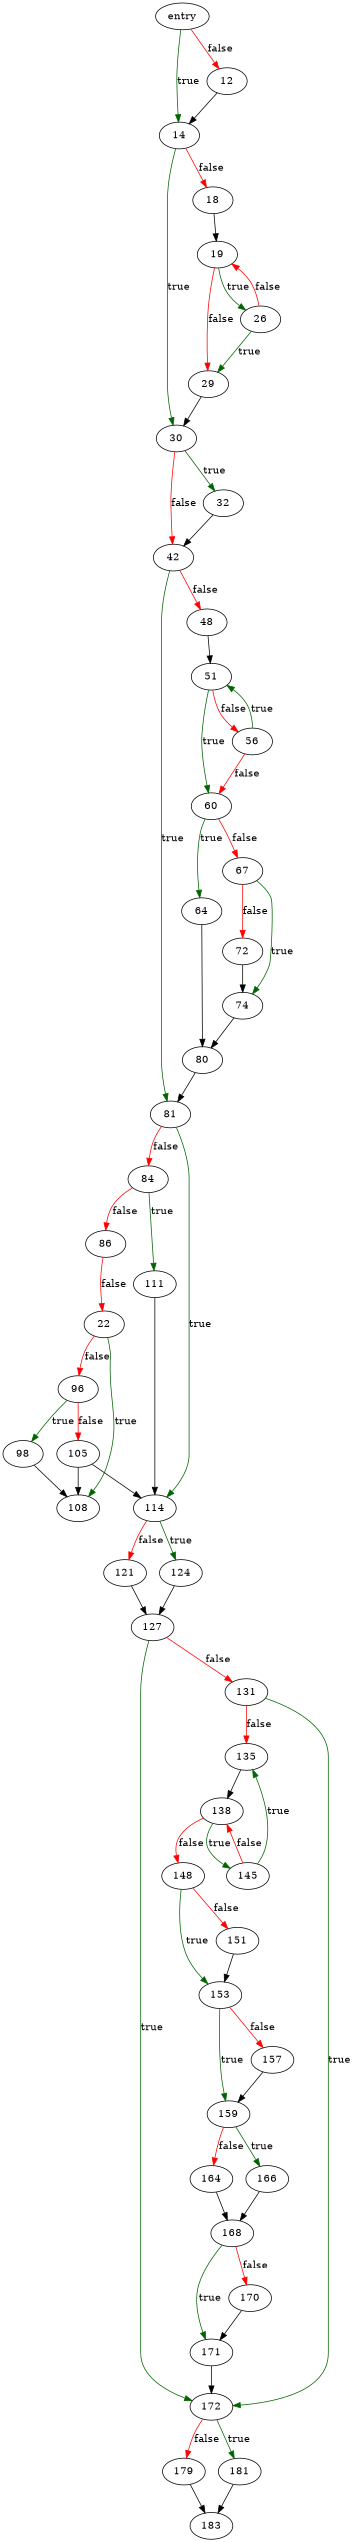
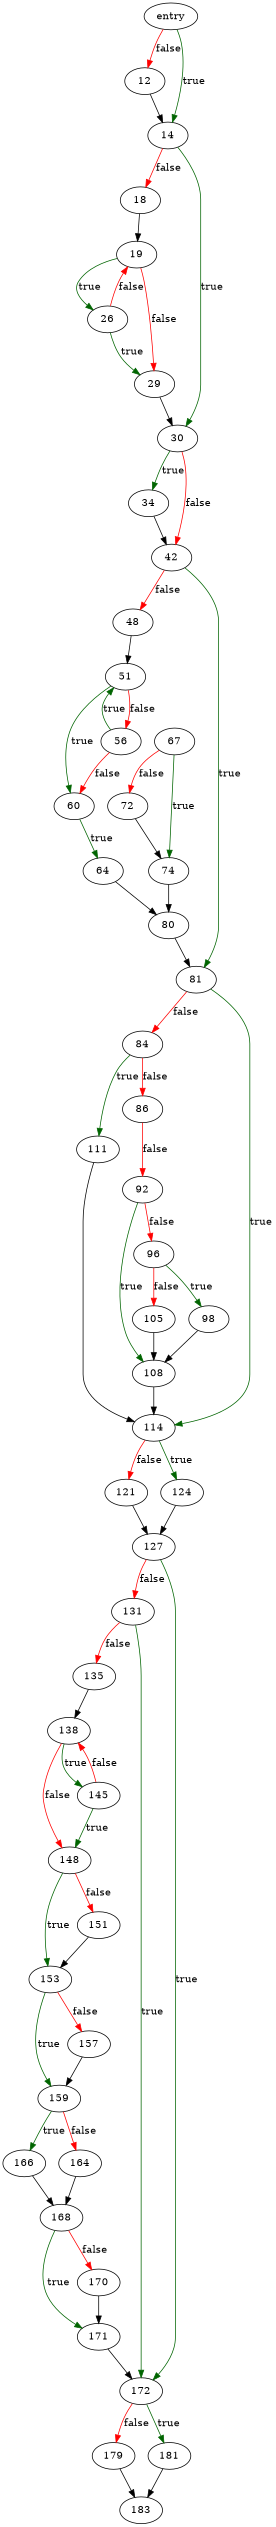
node "32": label "32" -> "34"
edge "60" -> "67": removed, label "false"
node "22": label "22" -> "92"
edge "105" -> "114": now "108" -> "114"
edge "145" -> "135": now "145" -> "148"
